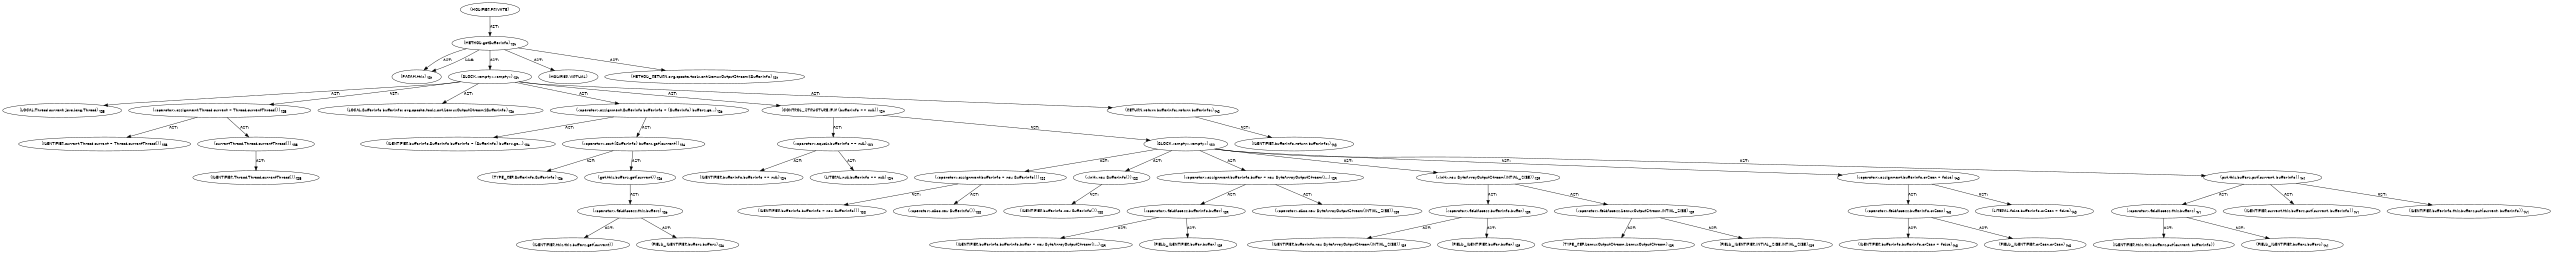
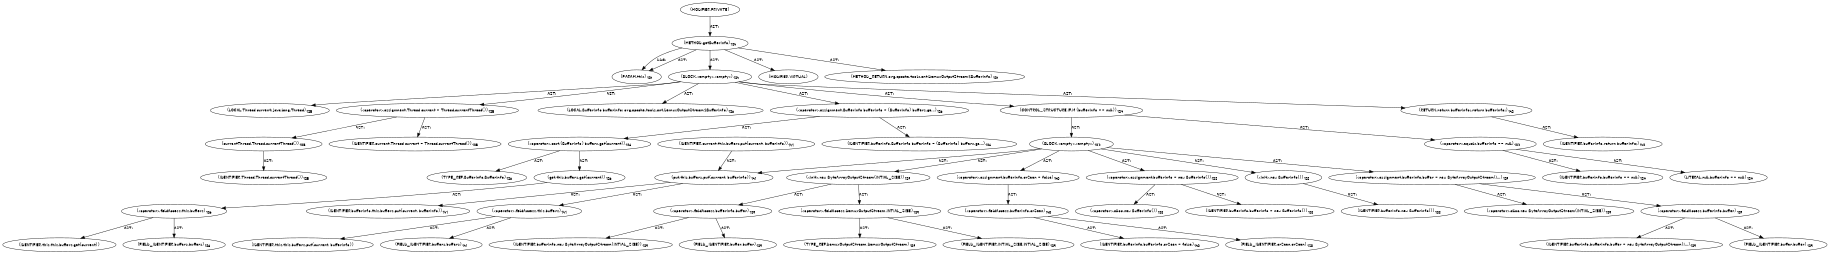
edge "(put,this.buffers.put(current, bufferInfo))" -> "(IDENTIFIER,current,this.buffers.put(current, bufferInfo))": reversed
node "(LITERAL,false,bufferInfo.crSeen = false)": removed
node "(FIELD_IDENTIFIER,crSeen,crSeen)": text "140" -> "120"
